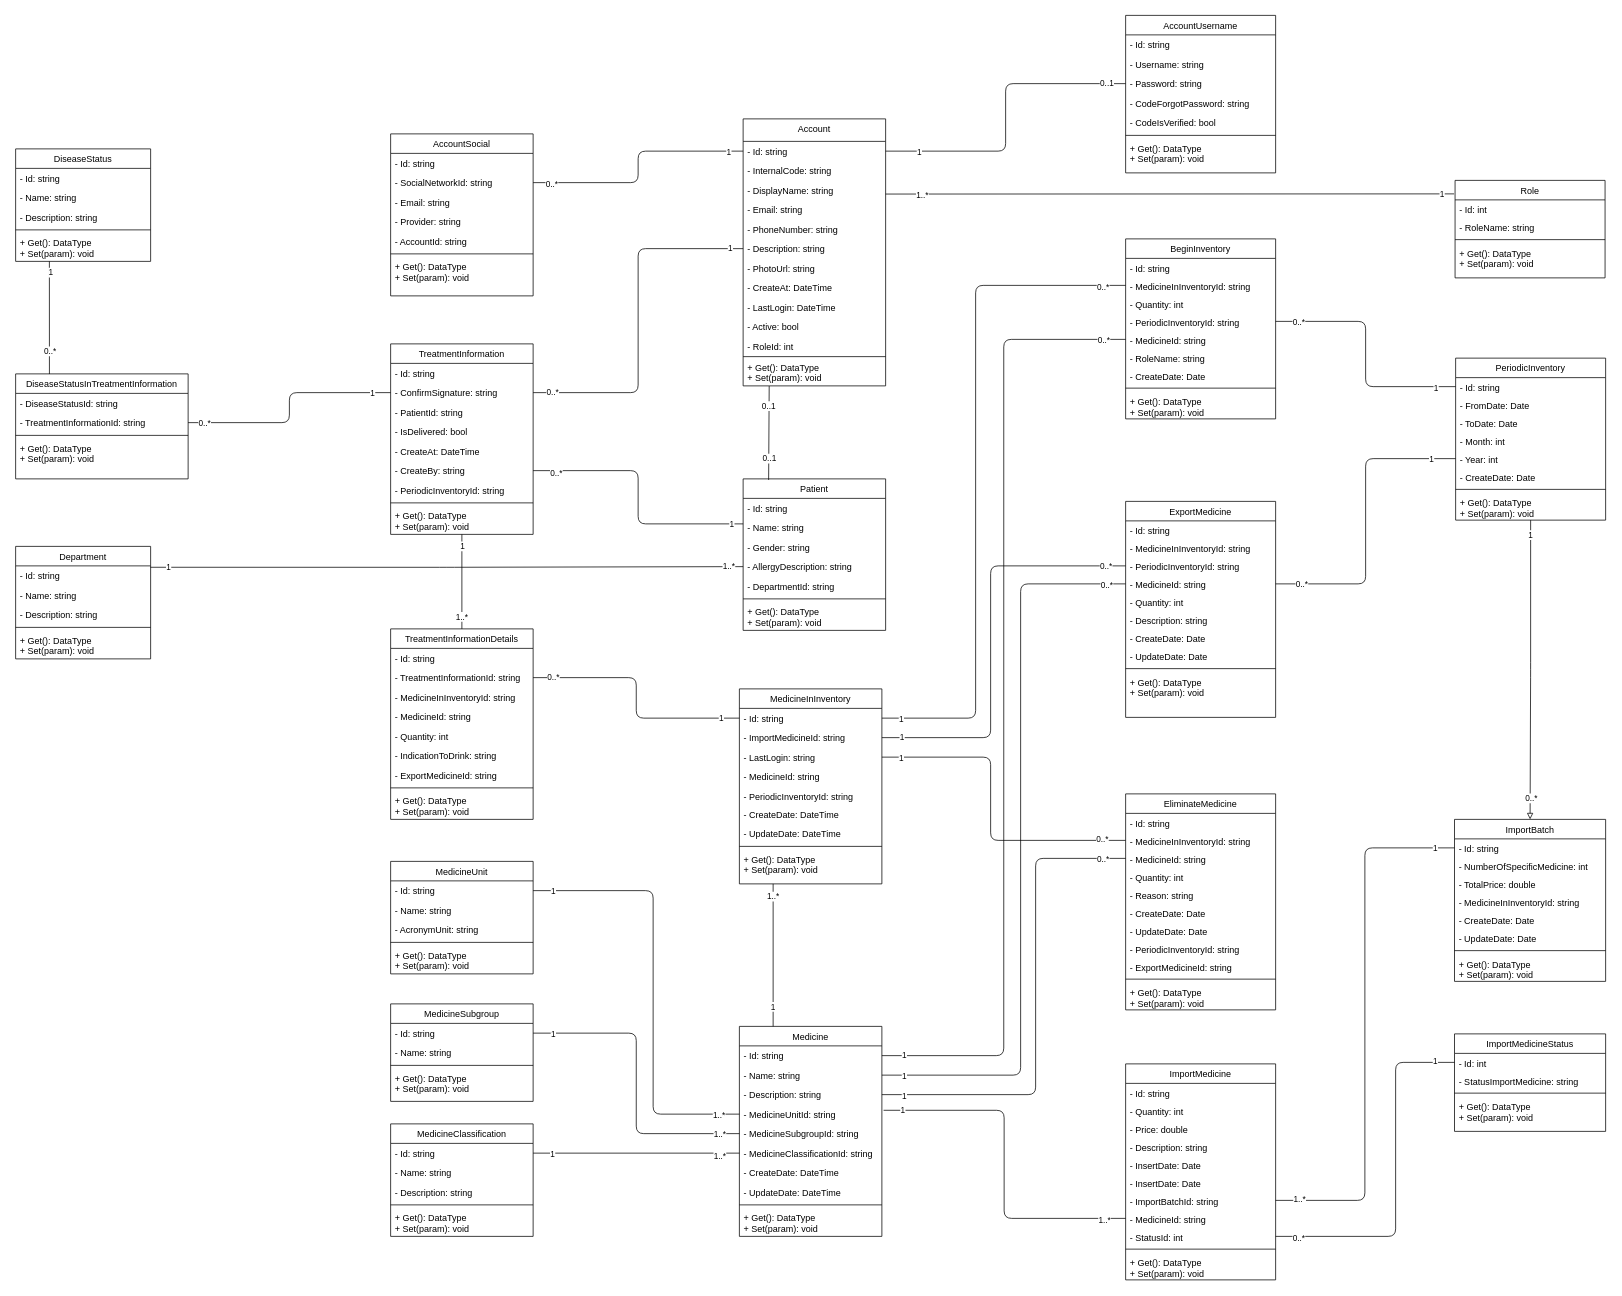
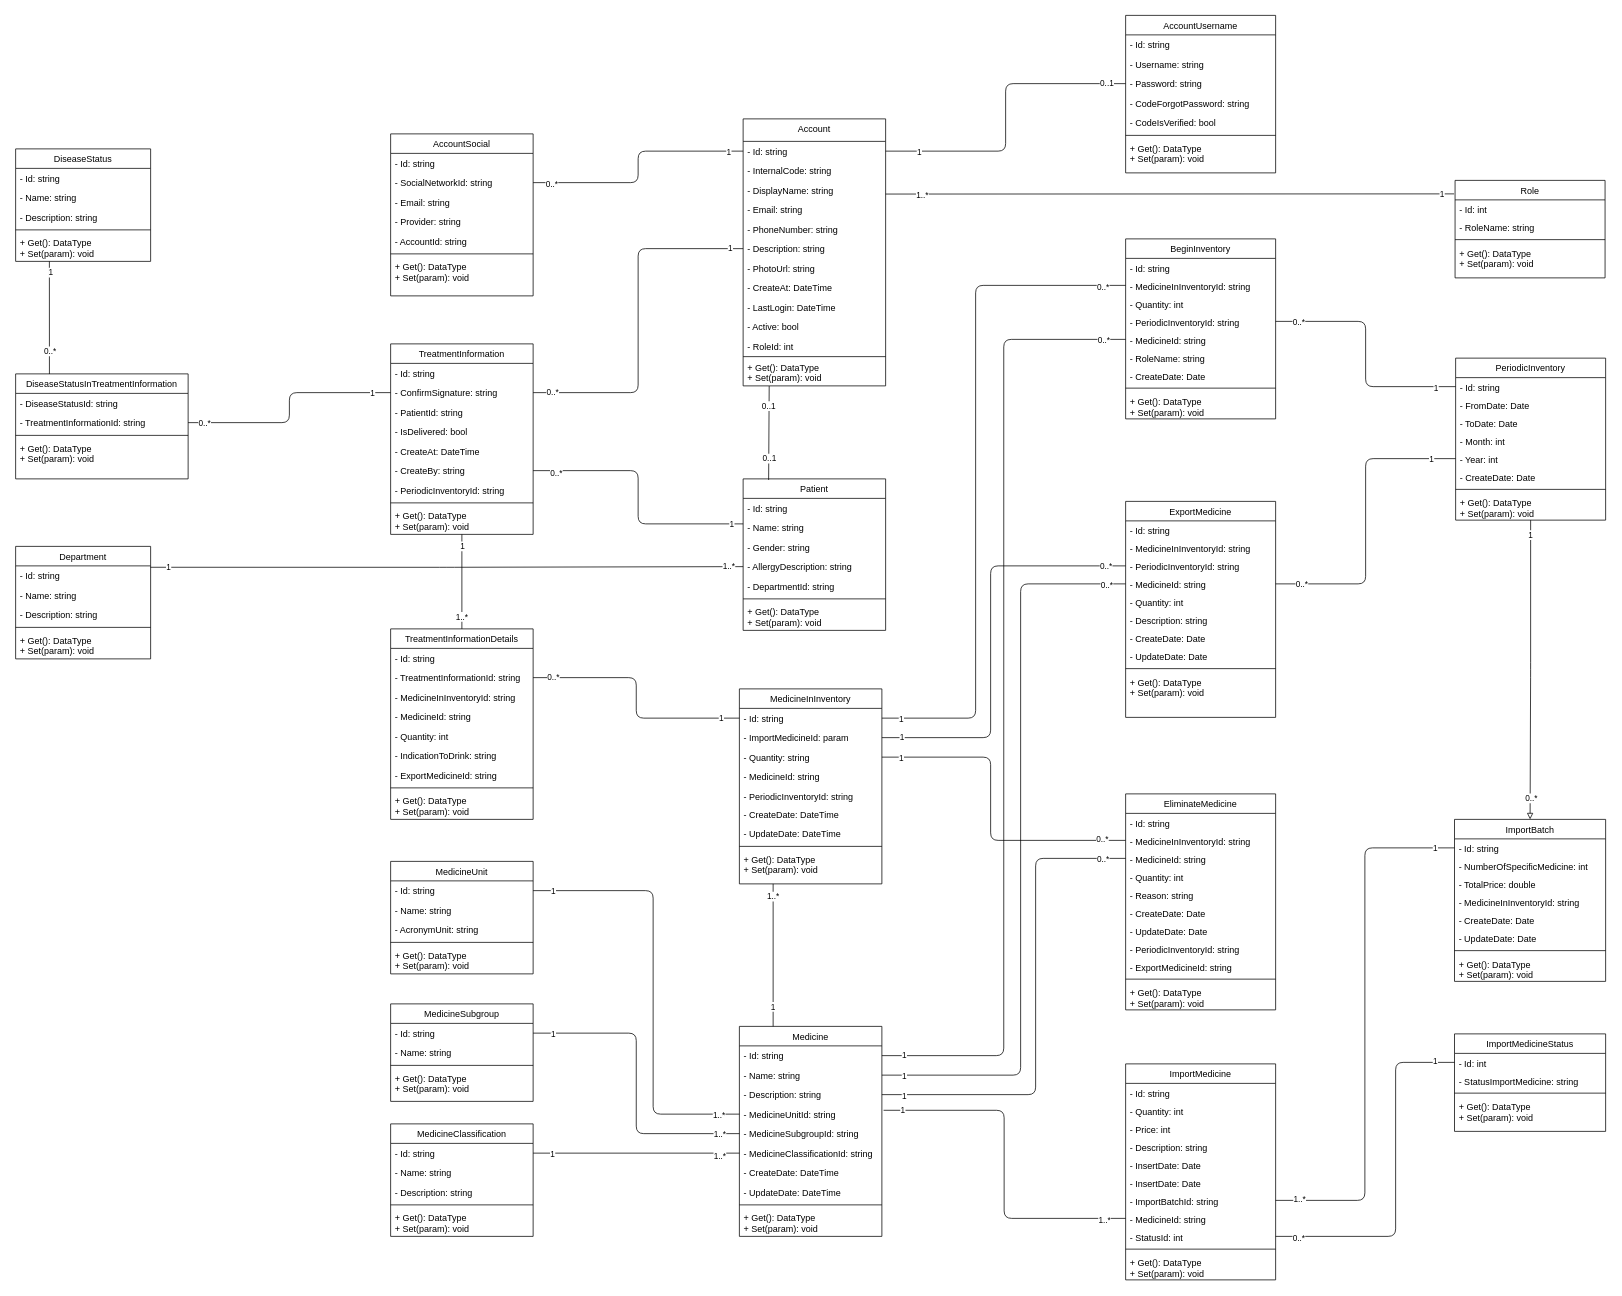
node "- ImportMedicineId: string": label "- ImportMedicineId: string" -> "- ImportMedicineId: param"
node "- LastLogin: string": label "- LastLogin: string" -> "- Quantity: string"
node "- Price: double": label "- Price: double" -> "- Price: int"
